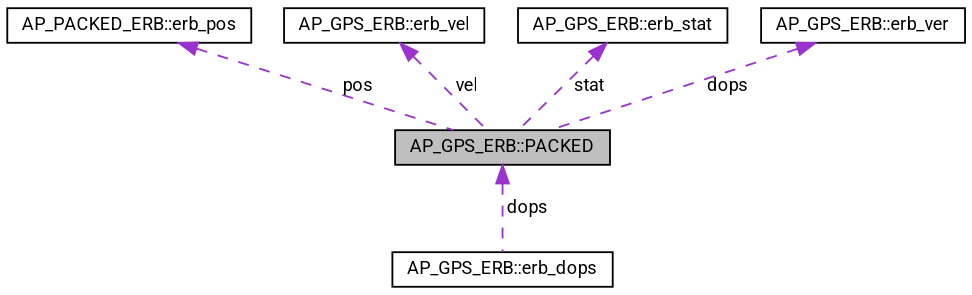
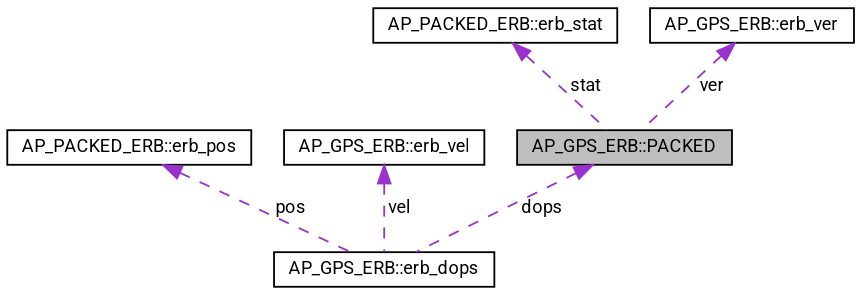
node "AP_GPS_ERB::erb_stat": label "AP_GPS_ERB::erb_stat" -> "AP_PACKED_ERB::erb_stat"
edge "AP_GPS_ERB::PACKED" -> "AP_GPS_ERB::erb_ver": label " dops" -> " ver"
edge "AP_GPS_ERB::PACKED" -> "AP_PACKED_ERB::erb_pos": now "AP_GPS_ERB::erb_dops" -> "AP_PACKED_ERB::erb_pos"
edge "AP_GPS_ERB::PACKED" -> "AP_GPS_ERB::erb_vel": now "AP_GPS_ERB::erb_dops" -> "AP_GPS_ERB::erb_vel"
